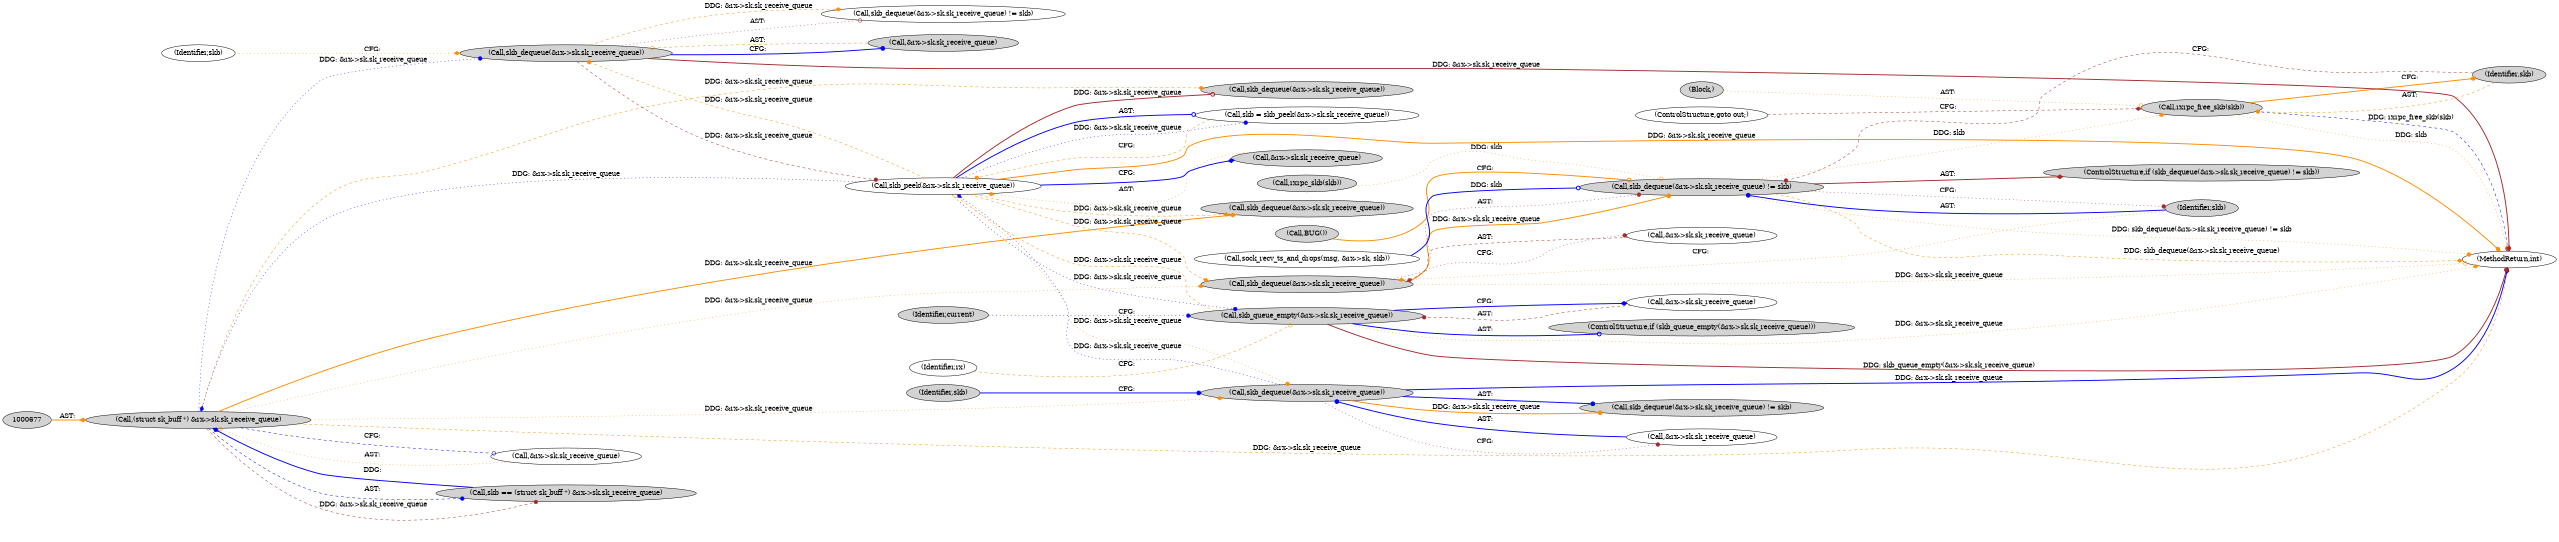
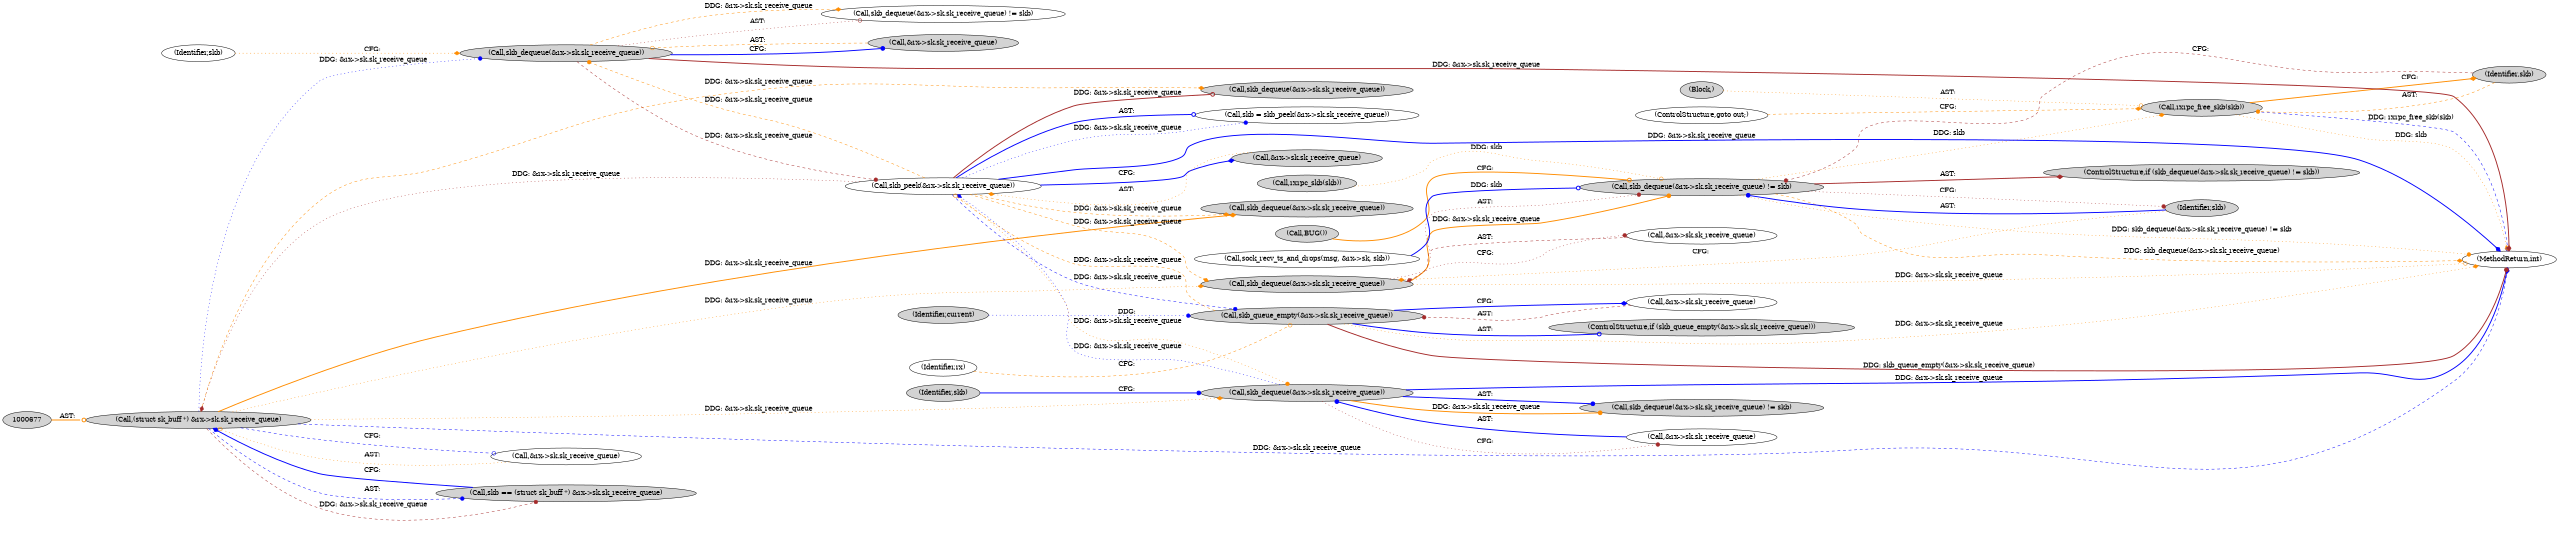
edge "(ControlStructure,goto out;)" -> "(Call,rxrpc_free_skb(skb))": color brown -> darkorange
edge "(Call,skb_peek(&rx->sk.sk_receive_queue))" -> "(MethodReturn,int)": color darkorange -> blue
edge "(Call,skb = skb_peek(&rx->sk.sk_receive_queue))" -> "(Call,skb_peek(&rx->sk.sk_receive_queue))": removed, label "CFG:"
edge "(Call,skb_peek(&rx->sk.sk_receive_queue))" -> "(Call,(struct sk_buff *) &rx->sk.sk_receive_queue)": color blue -> brown
edge "(Call,skb_peek(&rx->sk.sk_receive_queue))" -> "(Call,skb_queue_empty(&rx->sk.sk_receive_queue))": style dotted -> dashed
edge "(Identifier,current)" -> "(Call,skb_queue_empty(&rx->sk.sk_receive_queue))": label "CFG: " -> "DDG: "
edge "1000677" -> "(Call,(struct sk_buff *) &rx->sk.sk_receive_queue)": arrowhead diamond -> odot
edge "(Call,(struct sk_buff *) &rx->sk.sk_receive_queue)" -> "(MethodReturn,int)": color darkorange -> blue
edge "(Call,skb == (struct sk_buff *) &rx->sk.sk_receive_queue)" -> "(Call,(struct sk_buff *) &rx->sk.sk_receive_queue)": label "DDG: " -> "CFG: "
